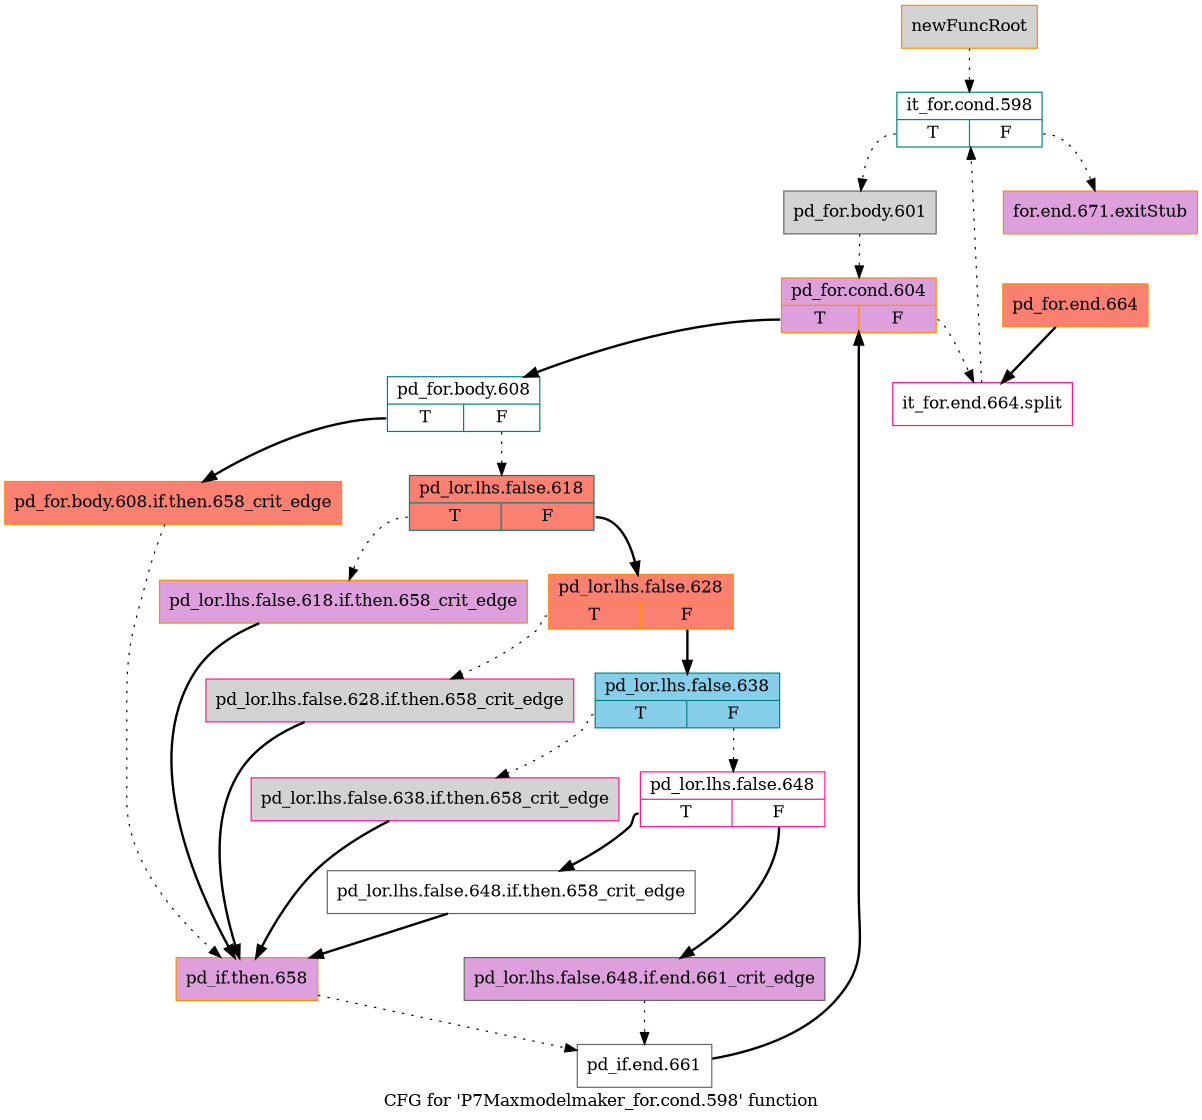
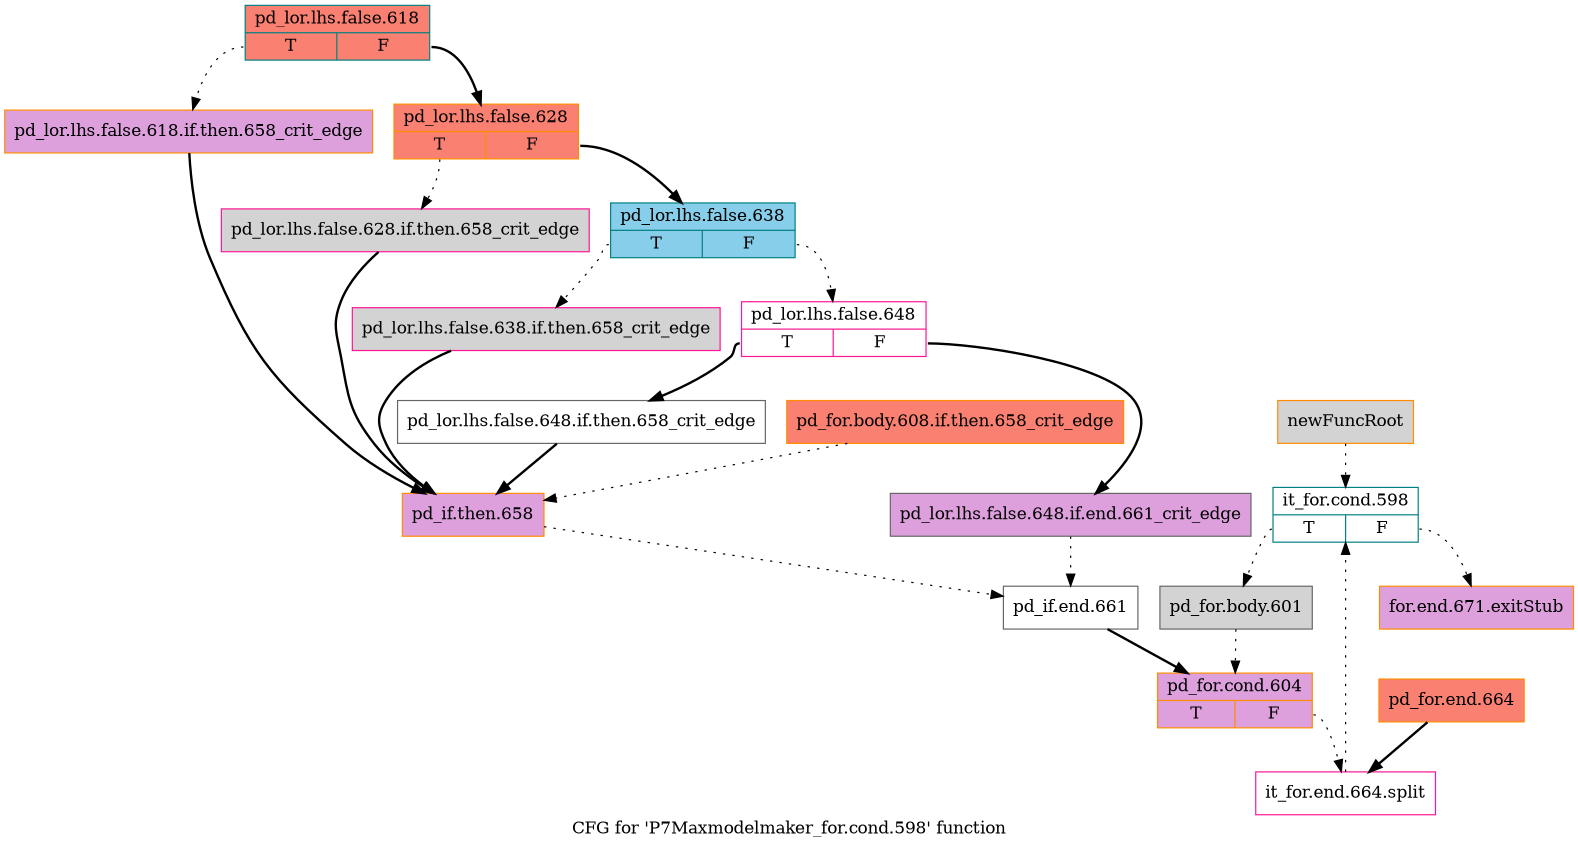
node "pd_for.body.608": removed
